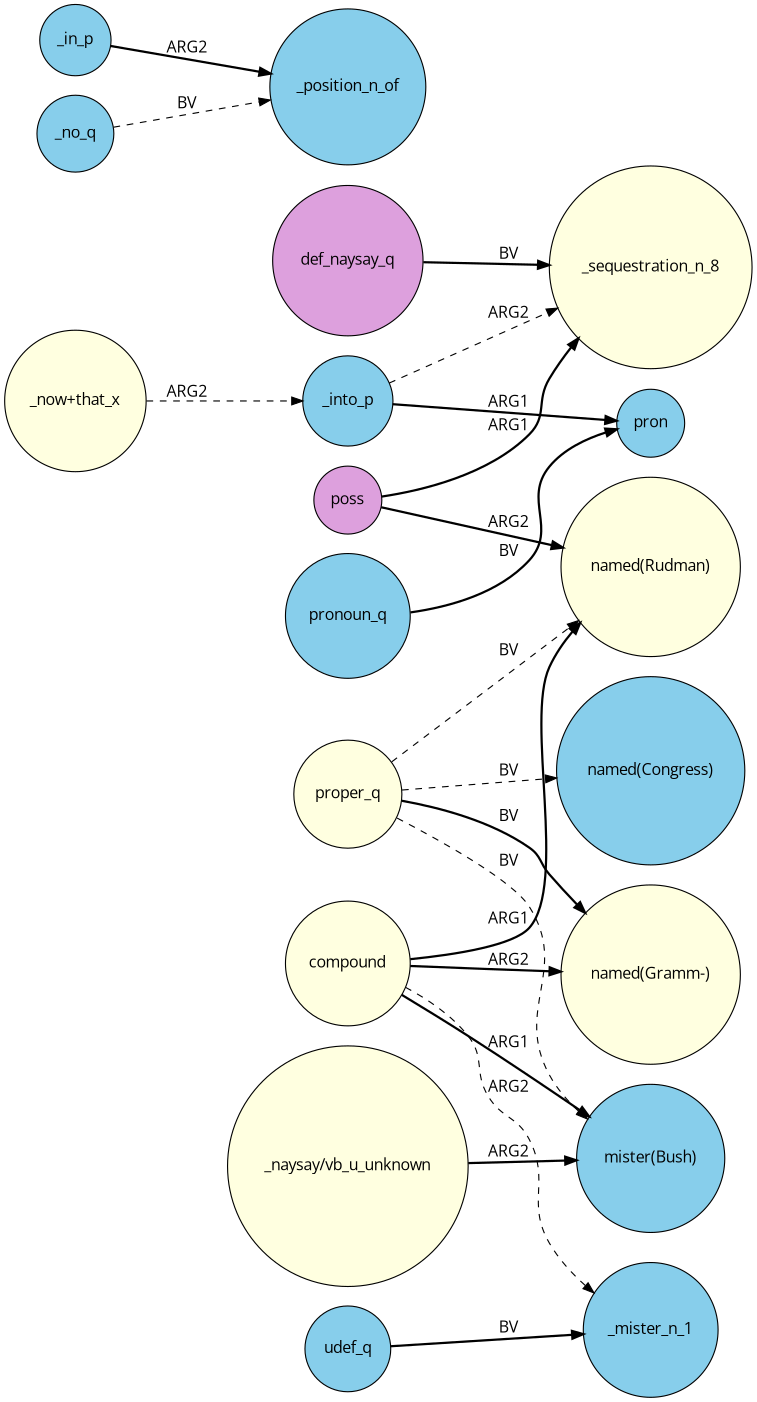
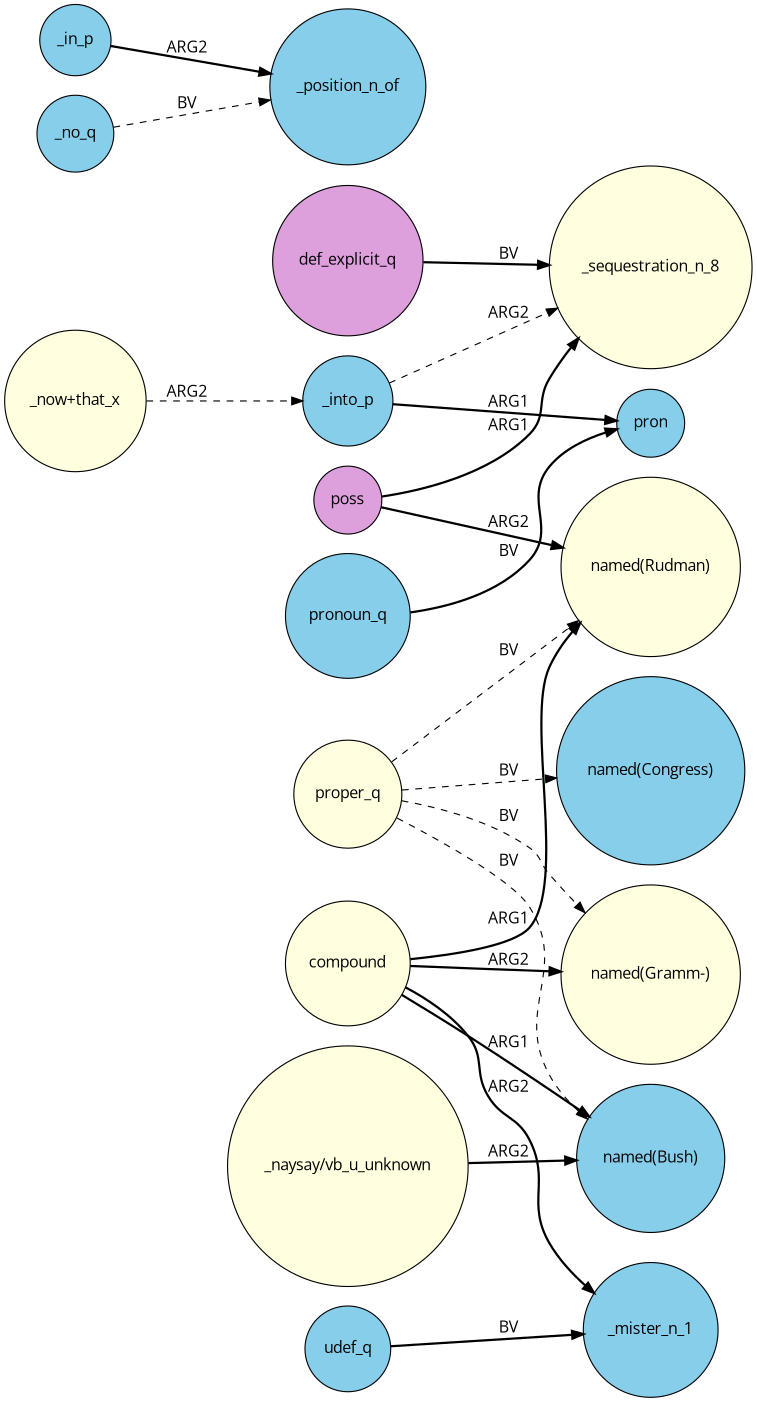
node "def_naysay_q": label "def_naysay_q" -> "def_explicit_q"
edge "proper_q" -> "named(Gramm-)": style bold -> dashed
edge "compound" -> "_mister_n_1": style dashed -> bold
node "mister(Bush)": label "mister(Bush)" -> "named(Bush)"
